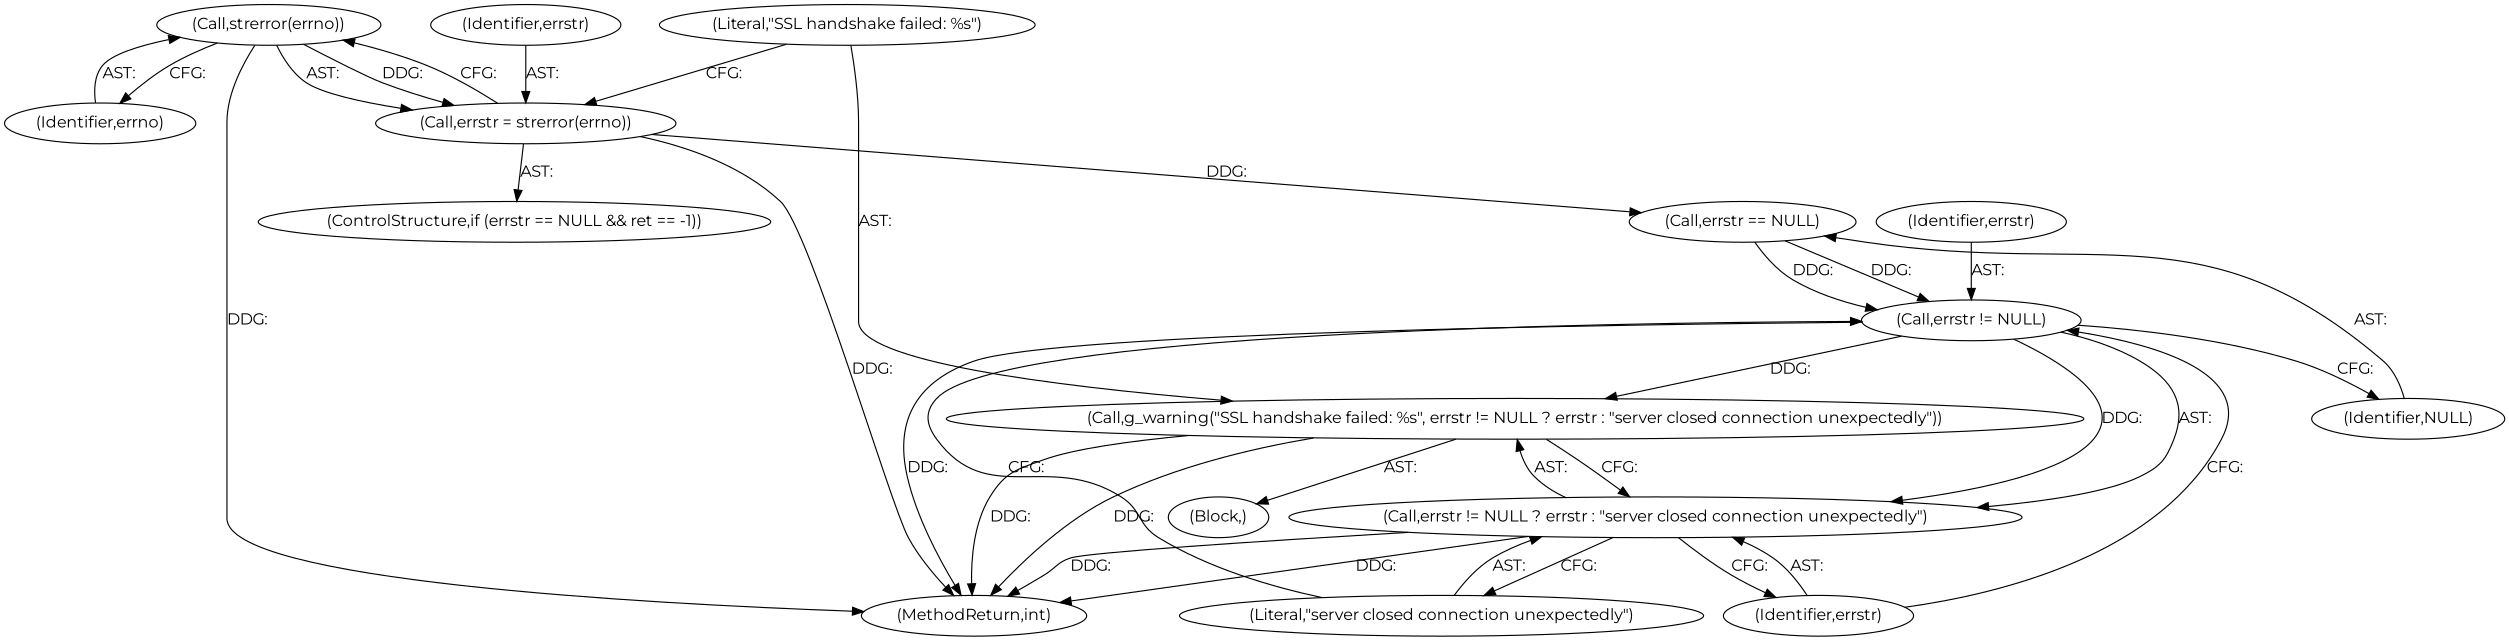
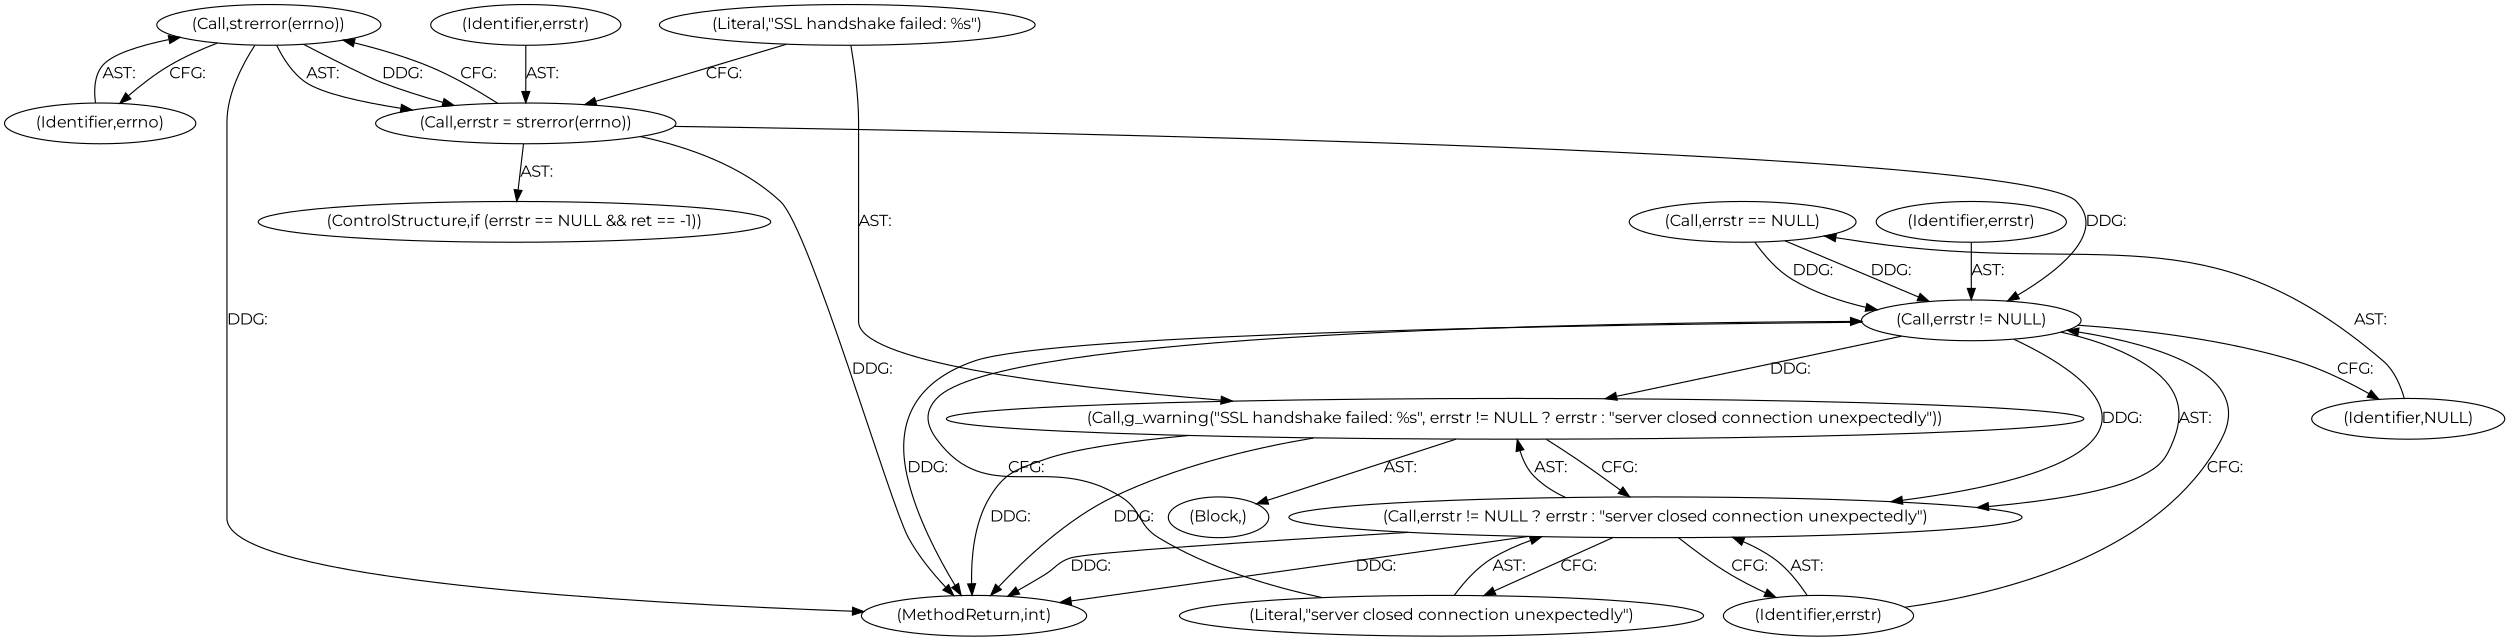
edge "(Call,errstr = strerror(errno))" -> "(Call,errstr == NULL)": now "(Call,errstr = strerror(errno))" -> "(Call,errstr != NULL)"
